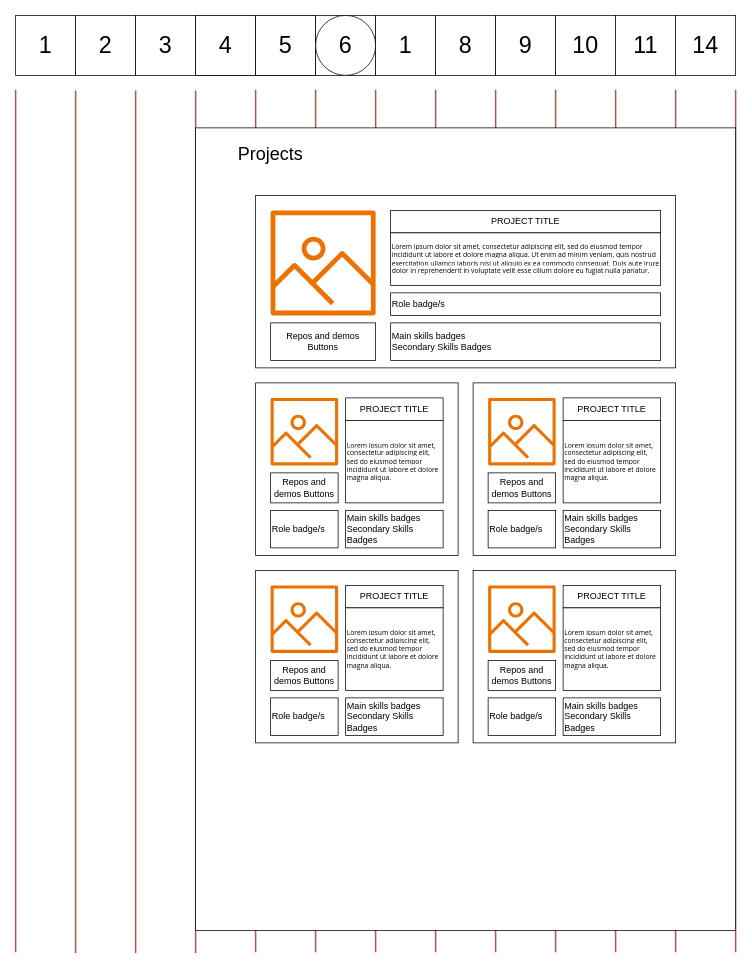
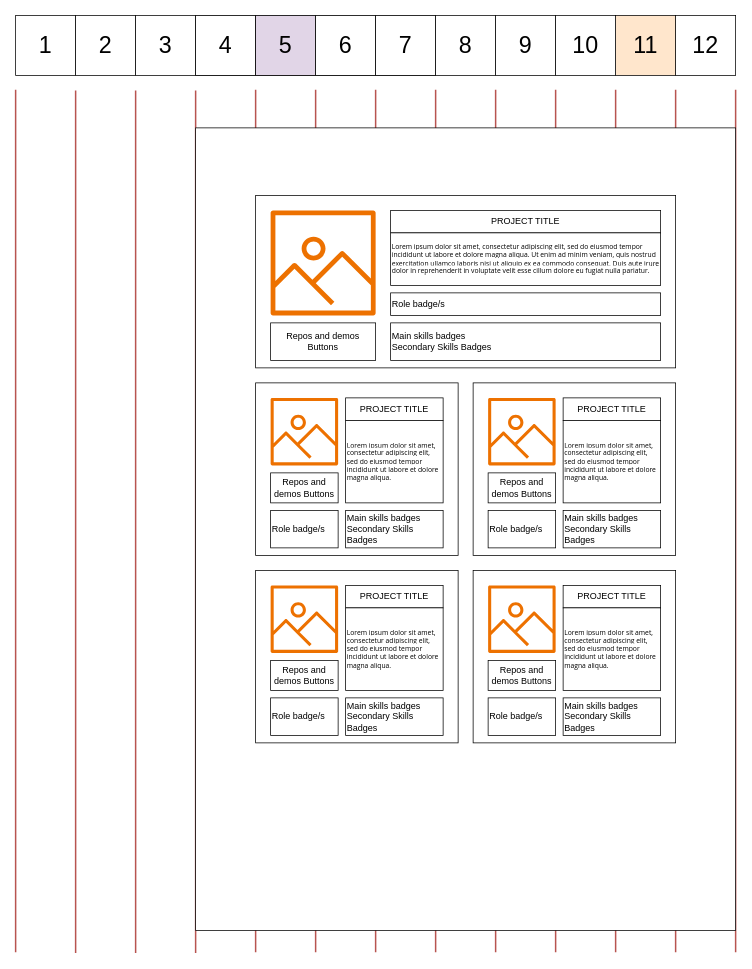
node "5": fillcolor #ffffff -> #e1d5e7
node "6": shape ellipse -> rectangle
node "7": added
node "11": fillcolor #ffffff -> #ffe6cc
node "14": label "14" -> "12"
node "Projects": removed
